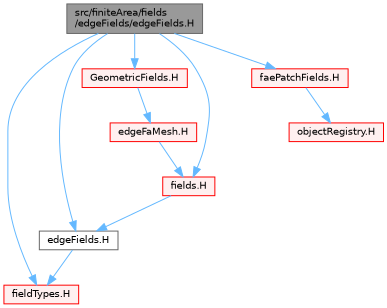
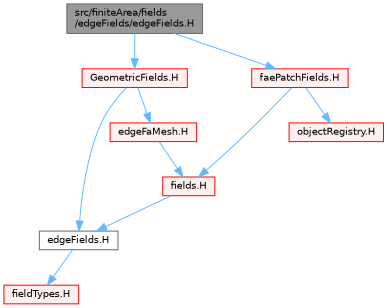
edge "src/finiteArea/fields /edgeFields/edgeFields.H" -> "fields.H": now "faePatchFields.H" -> "fields.H"
edge "src/finiteArea/fields /edgeFields/edgeFields.H" -> "edgeFields.H": now "GeometricFields.H" -> "edgeFields.H"
edge "src/finiteArea/fields /edgeFields/edgeFields.H" -> "fieldTypes.H": removed
